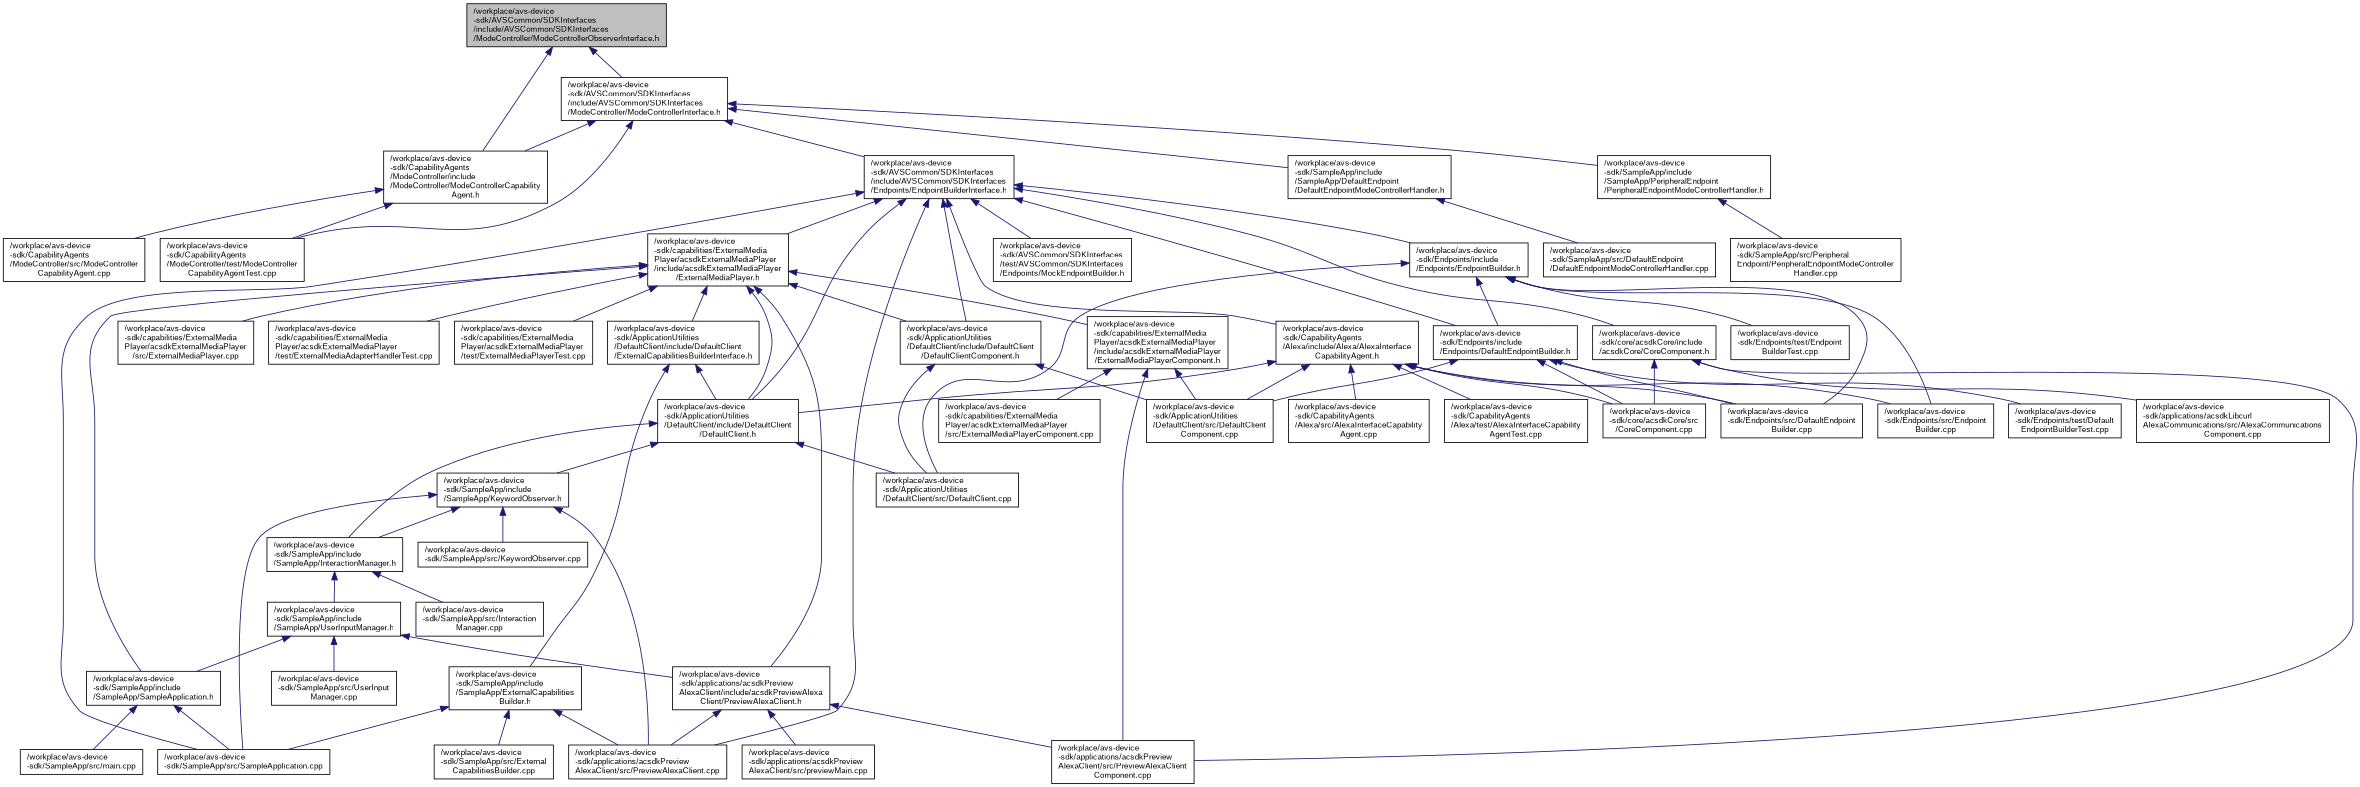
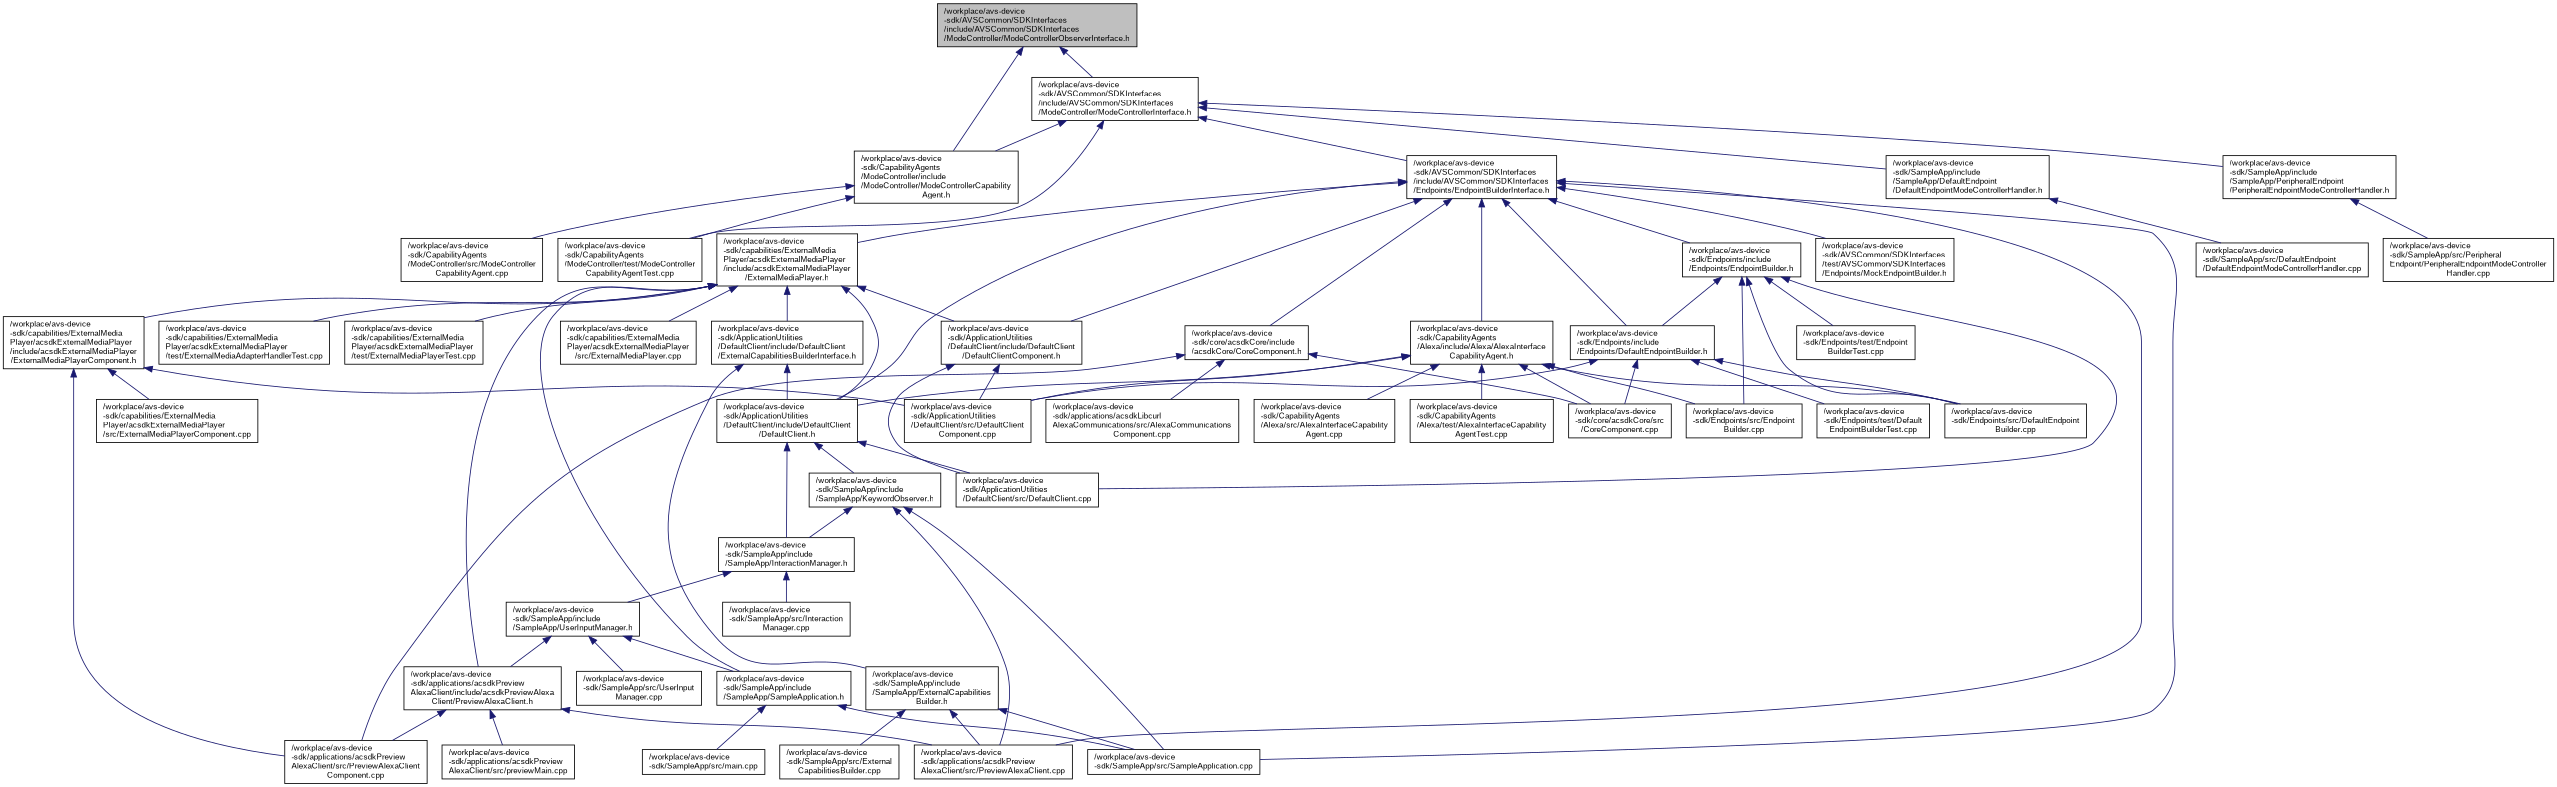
node "/workplace/avs-device -sdk/SampleApp/src/KeywordObserver.cpp": removed
